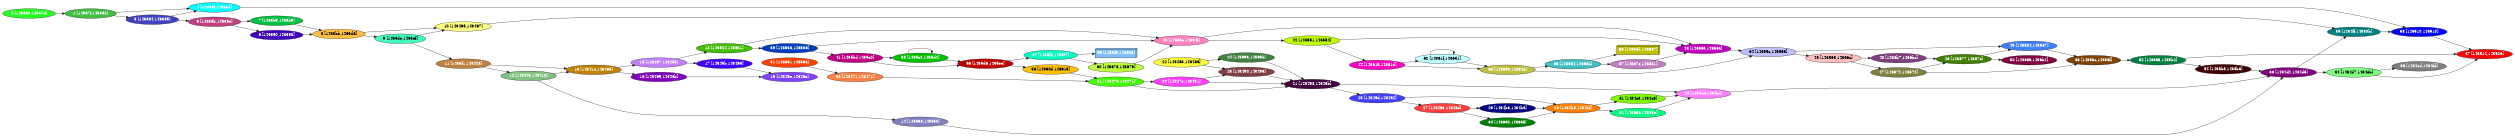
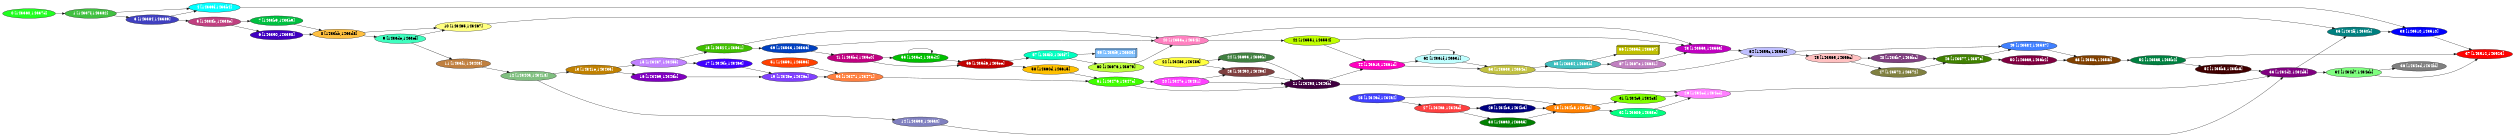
edge "11 [1433f1,143408]" -> "13 [14341e,143435]": removed
edge "47 [143572,143572]" -> "68 [14358c,14358f]": now "50 [1436aa,1436b2]" -> "68 [14358c,14358f]"
edge "19 [14346e,14346e]" -> "53 [143471,143471]": added
edge "21 [143498,14349b]" -> "25 [14349d,1434a4]": now "21 [143498,14349b]" -> "44 [14361a,14361d]"
